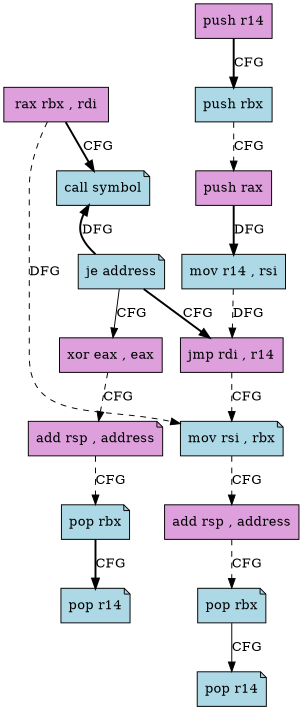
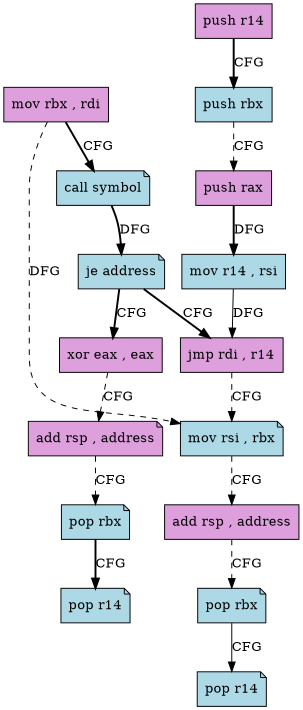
node "rax rbx , rdi": label "rax rbx , rdi" -> "mov rbx , rdi"
edge "je address" -> "call symbol": reversed
edge "je address" -> "xor eax , eax": style solid -> bold
edge "mov r14 , rsi" -> "jmp rdi , r14": style dashed -> solid
